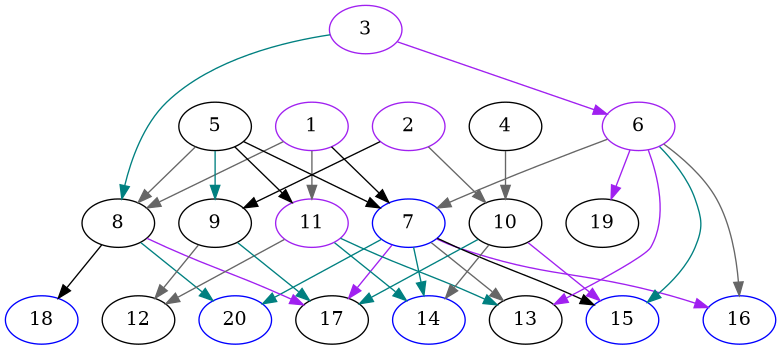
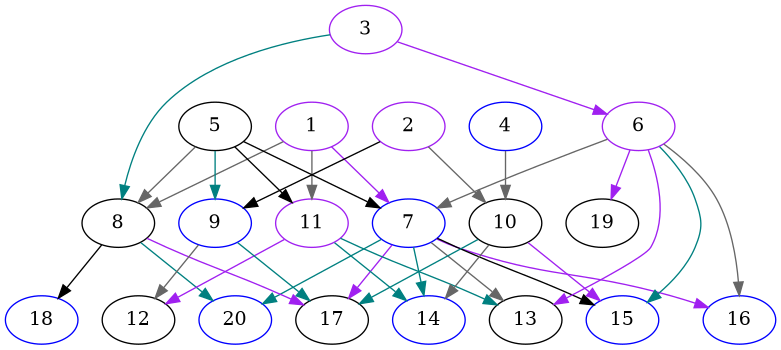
node "4": color black -> blue
edge "1" -> "7": color black -> purple
node "9": color black -> blue
edge "11" -> "12": color gray40 -> purple
